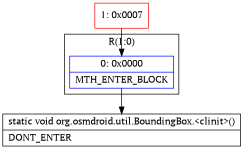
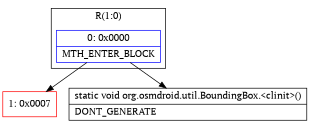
edge "1: 0x0007" -> "0: 0x0000": reversed
node "static void org.osmdroid.util.BoundingBox.<clinit>()": text "DONT_ENTER" -> "DONT_GENERATE"
